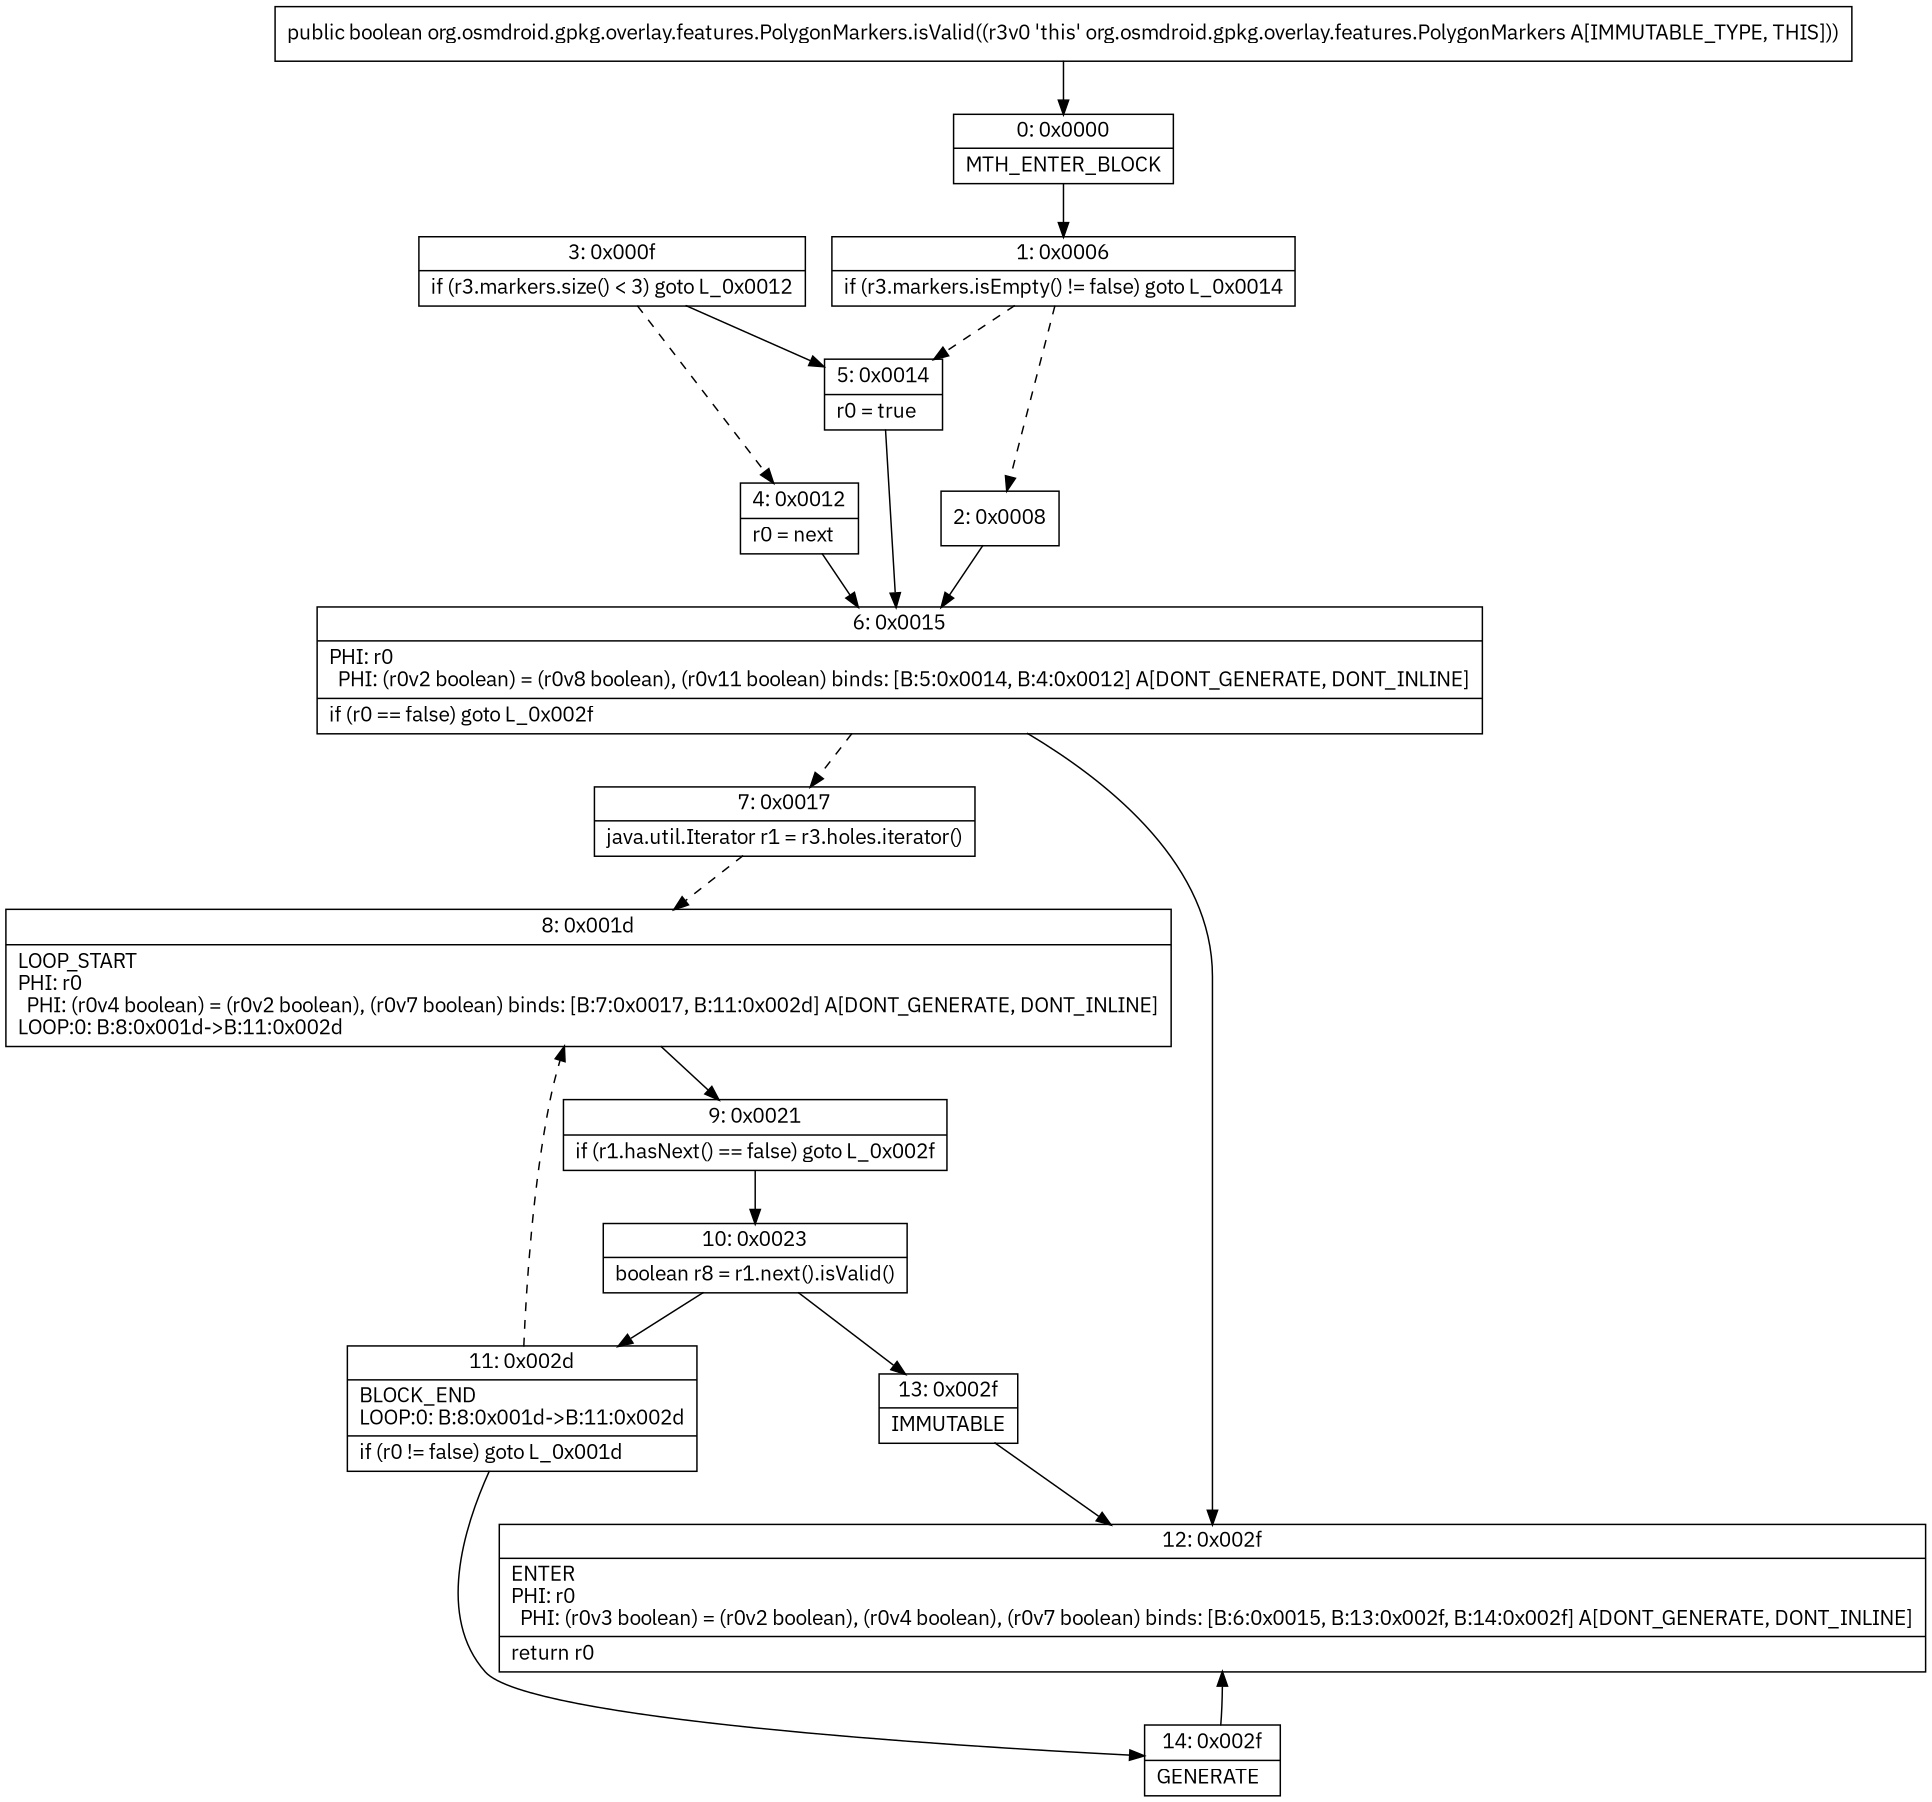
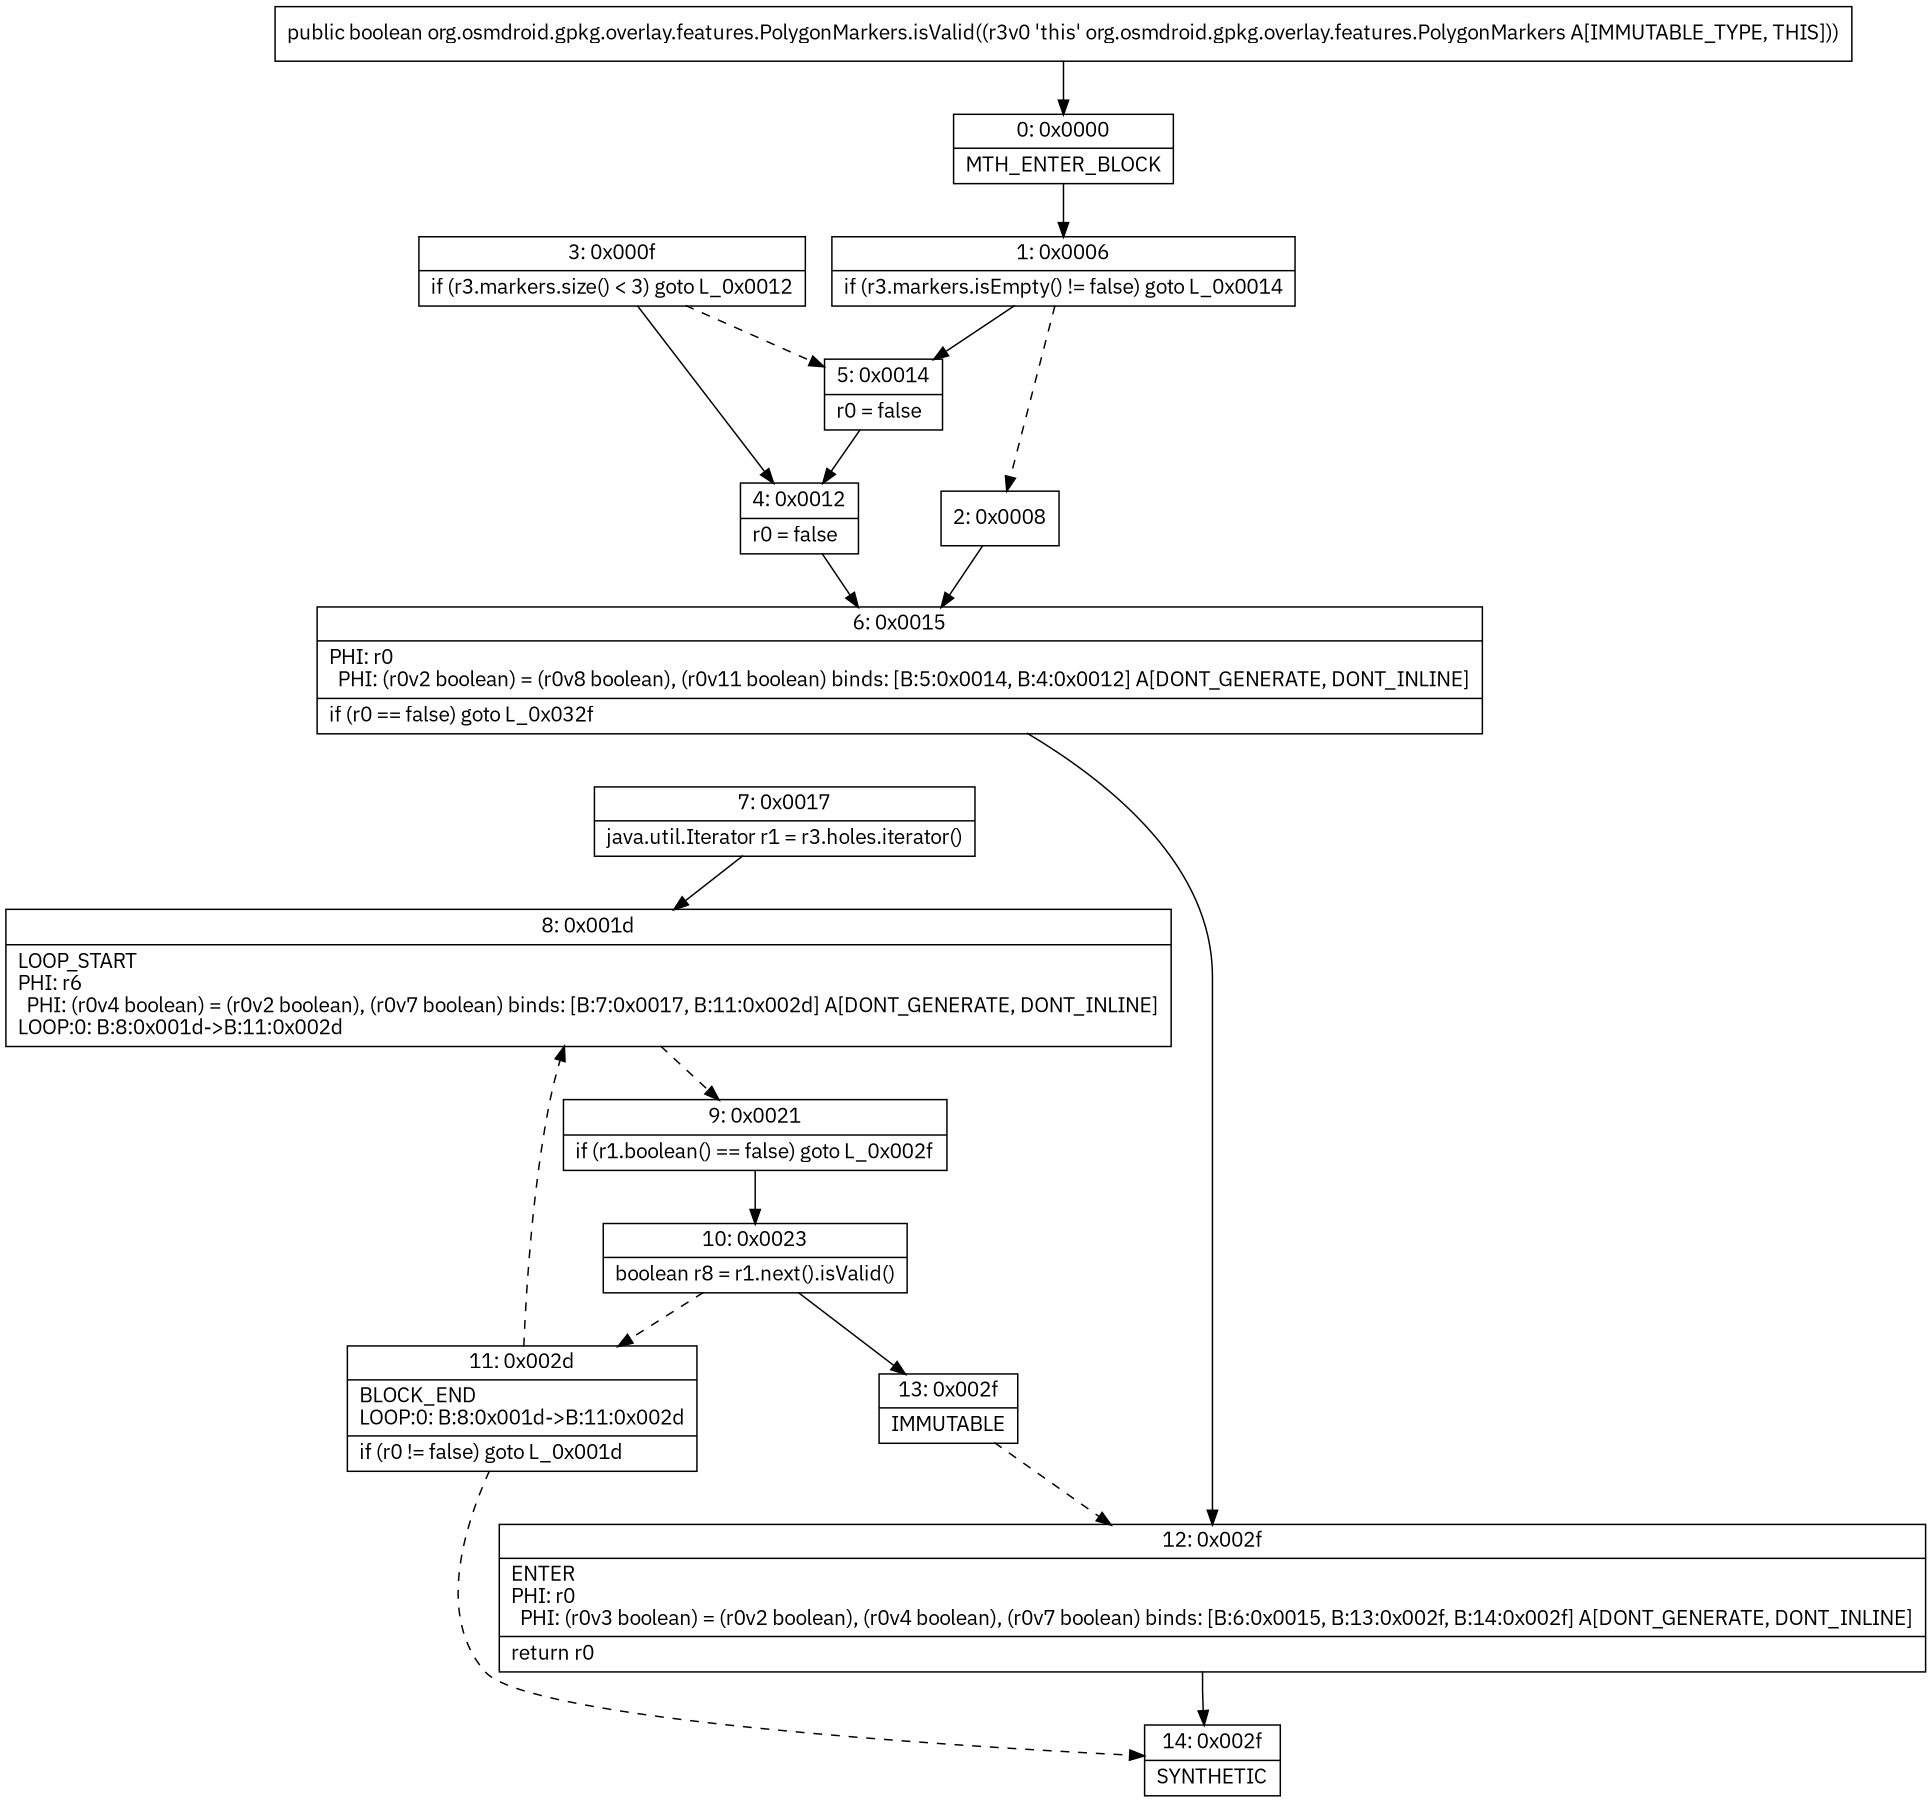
edge "1: 0x0006" -> "5: 0x0014": style dashed -> solid
edge "3: 0x000f" -> "5: 0x0014": style solid -> dashed
edge "3: 0x000f" -> "4: 0x0012": style dashed -> solid
node "5: 0x0014": text "r0 = true" -> "r0 = false"
edge "5: 0x0014" -> "6: 0x0015": now "5: 0x0014" -> "4: 0x0012"
node "4: 0x0012": text "r0 = next" -> "r0 = false"
node "6: 0x0015": text "if (r0 == false) goto L_0x002f" -> "if (r0 == false) goto L_0x032f"
edge "6: 0x0015" -> "7: 0x0017": removed
edge "7: 0x0017" -> "8: 0x001d": style dashed -> solid
node "8: 0x001d": text "PHI: r0" -> "PHI: r6"
edge "8: 0x001d" -> "9: 0x0021": style solid -> dashed
node "9: 0x0021": text "if (r1.hasNext() == false) goto L_0x002f" -> "if (r1.boolean() == false) goto L_0x002f"
edge "10: 0x0023" -> "11: 0x002d": style solid -> dashed
edge "13: 0x002f" -> "12: 0x002f": style solid -> dashed
edge "14: 0x002f" -> "12: 0x002f": reversed
edge "11: 0x002d" -> "14: 0x002f": style solid -> dashed
node "14: 0x002f": text "GENERATE" -> "SYNTHETIC"
